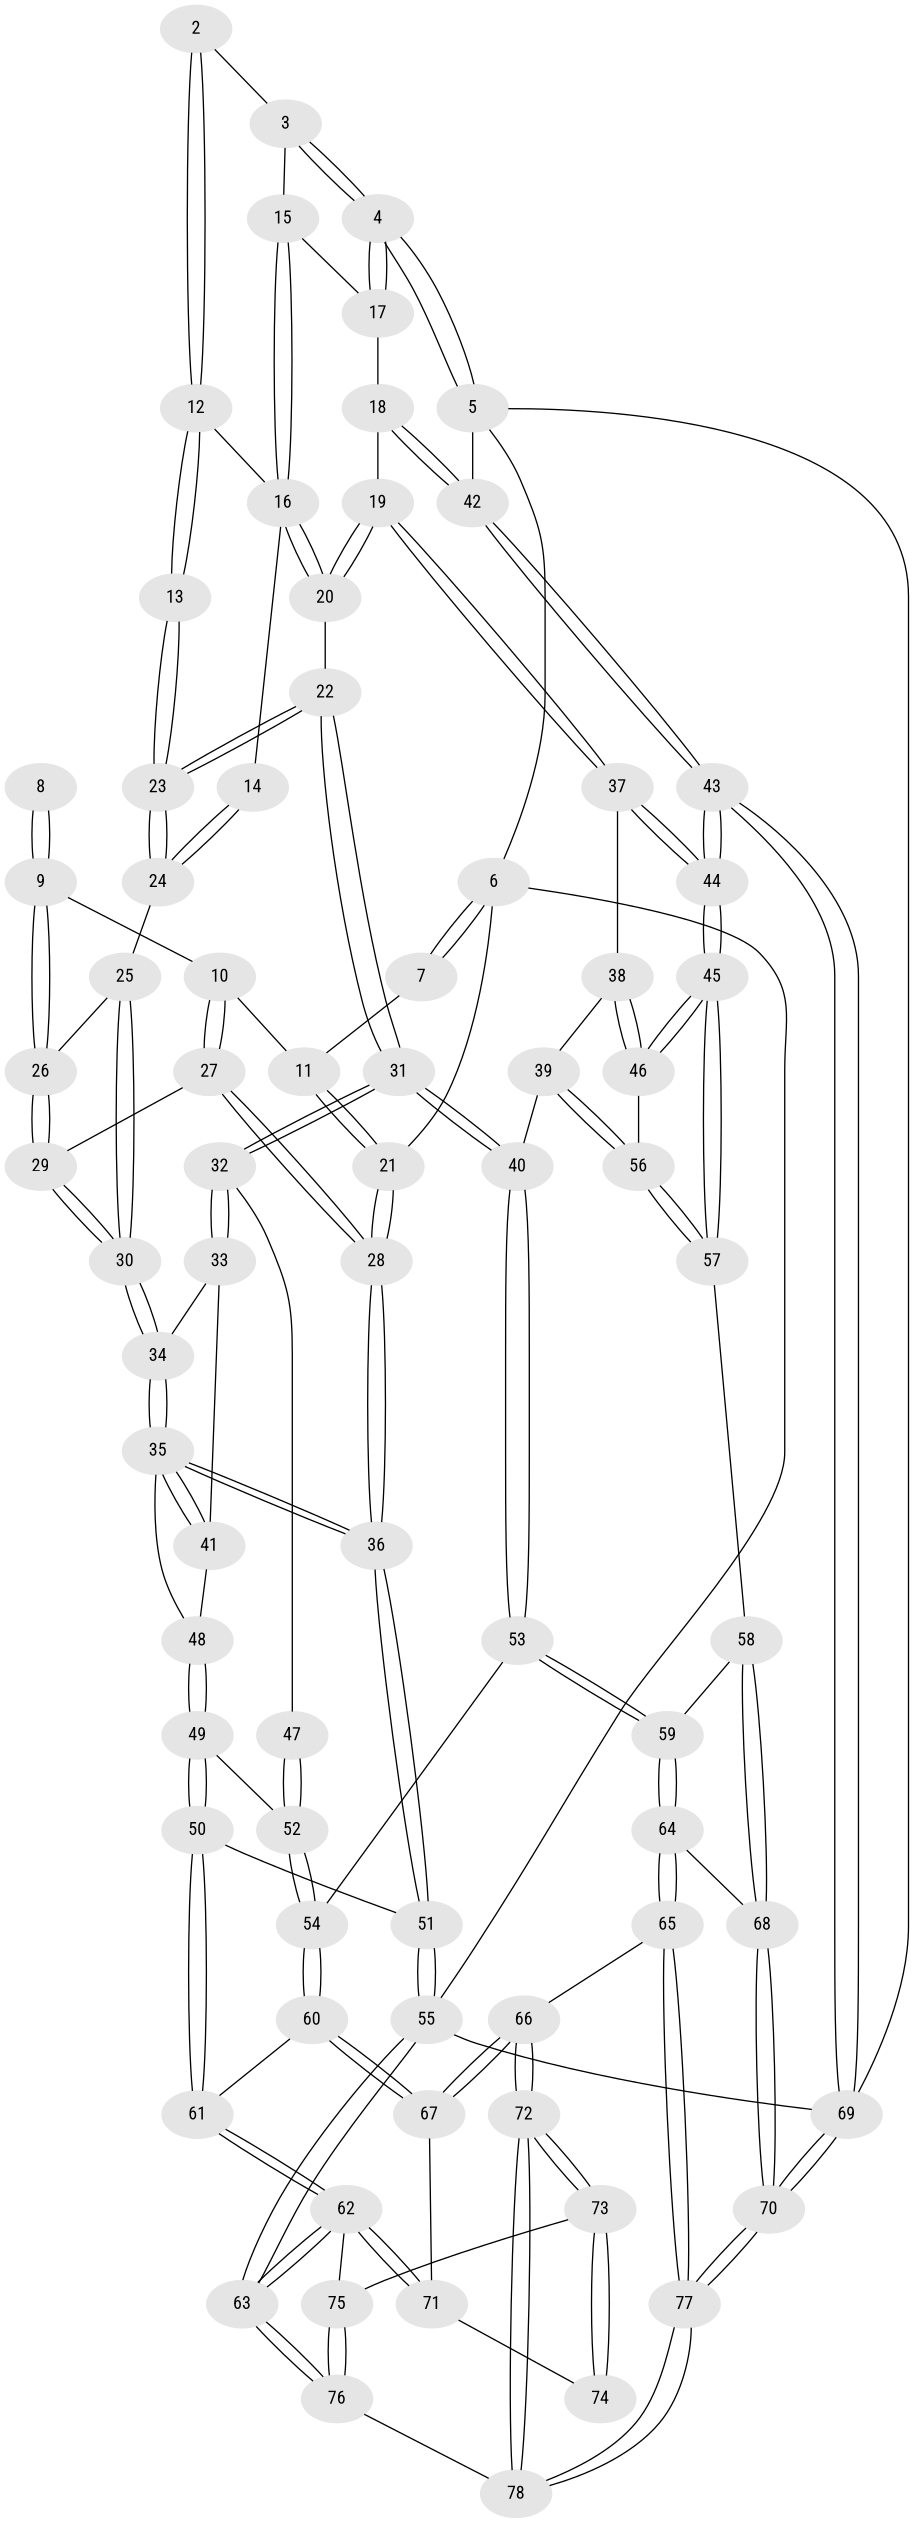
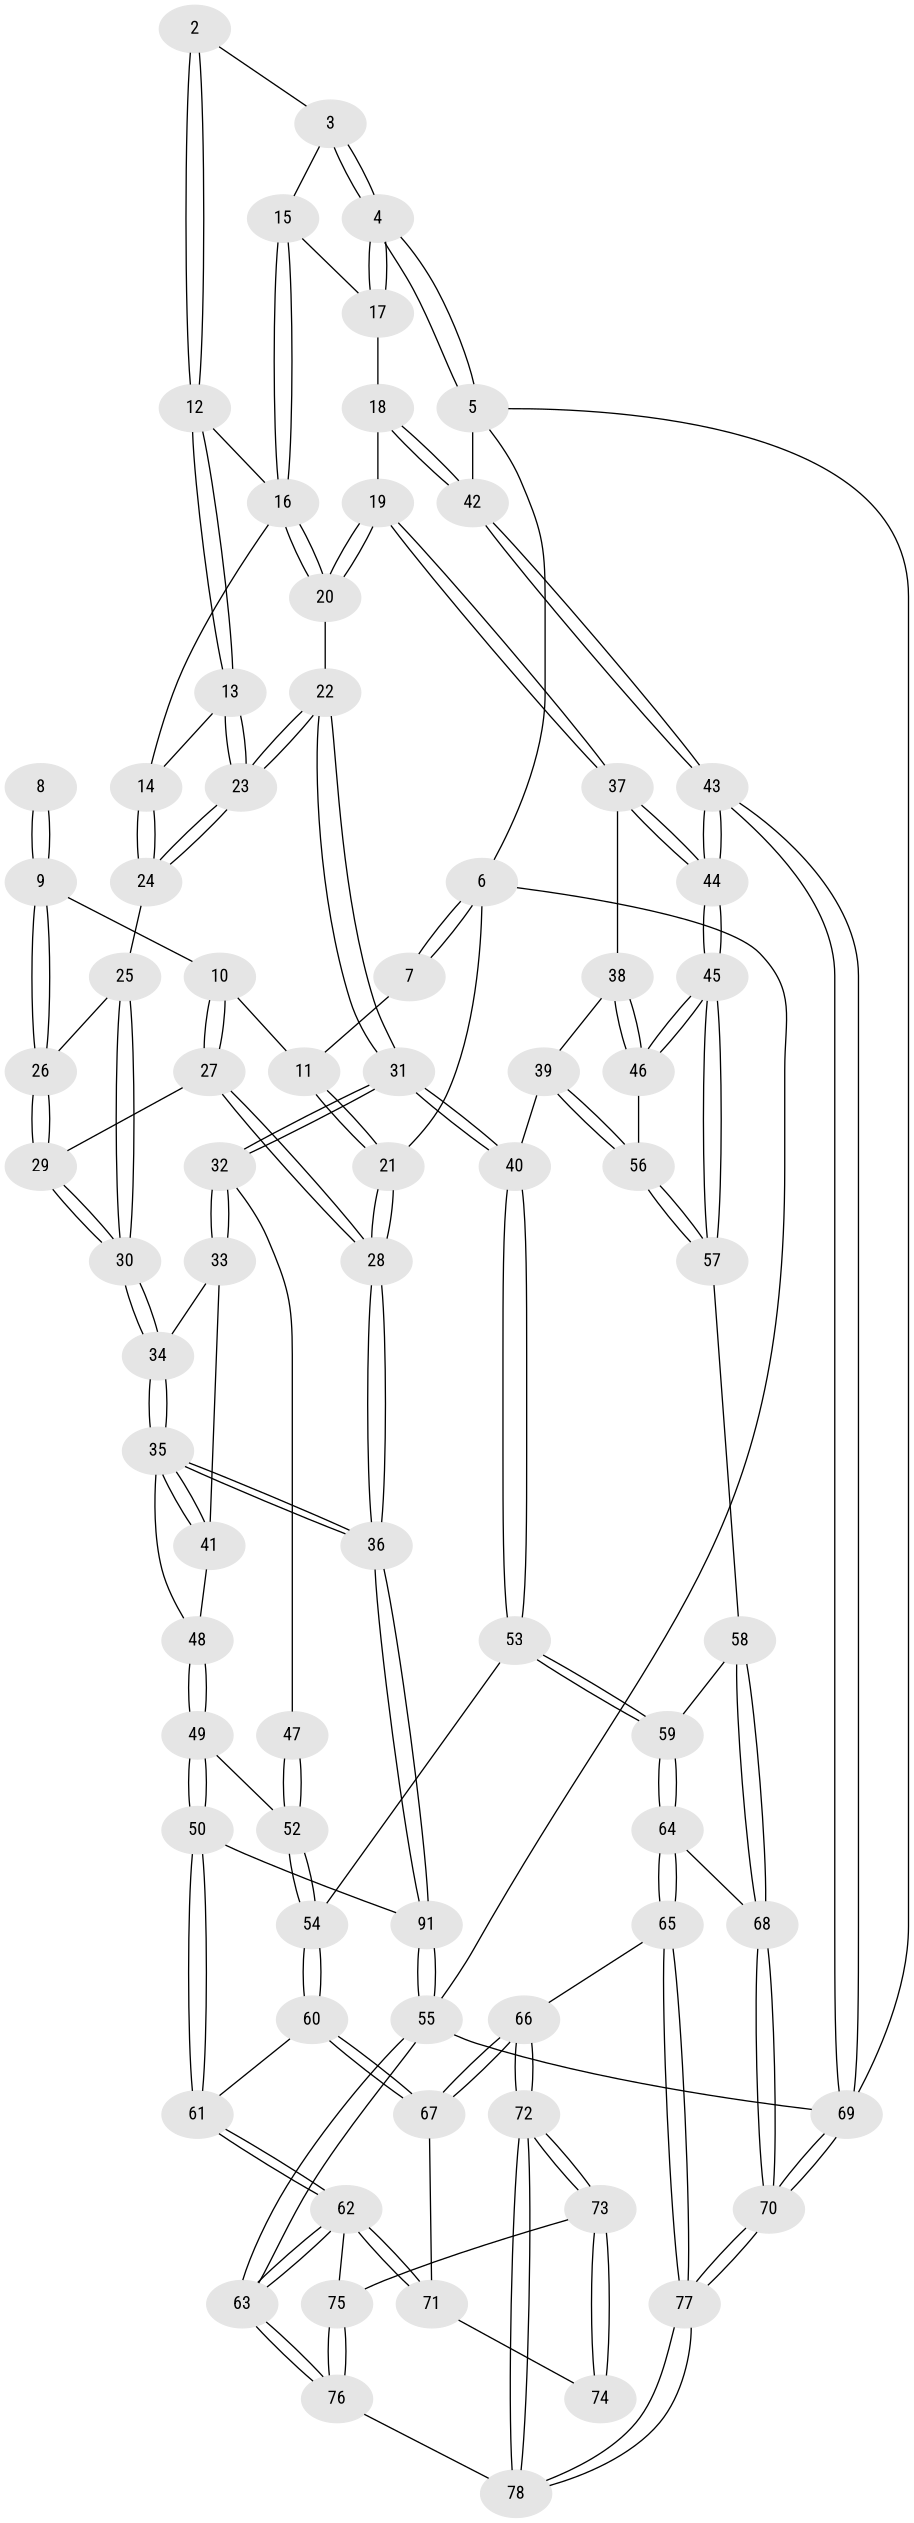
edge "13" -- "14": added
node "51": label "51" -> "91"
